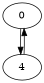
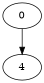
edge "4" -> "0": removed
